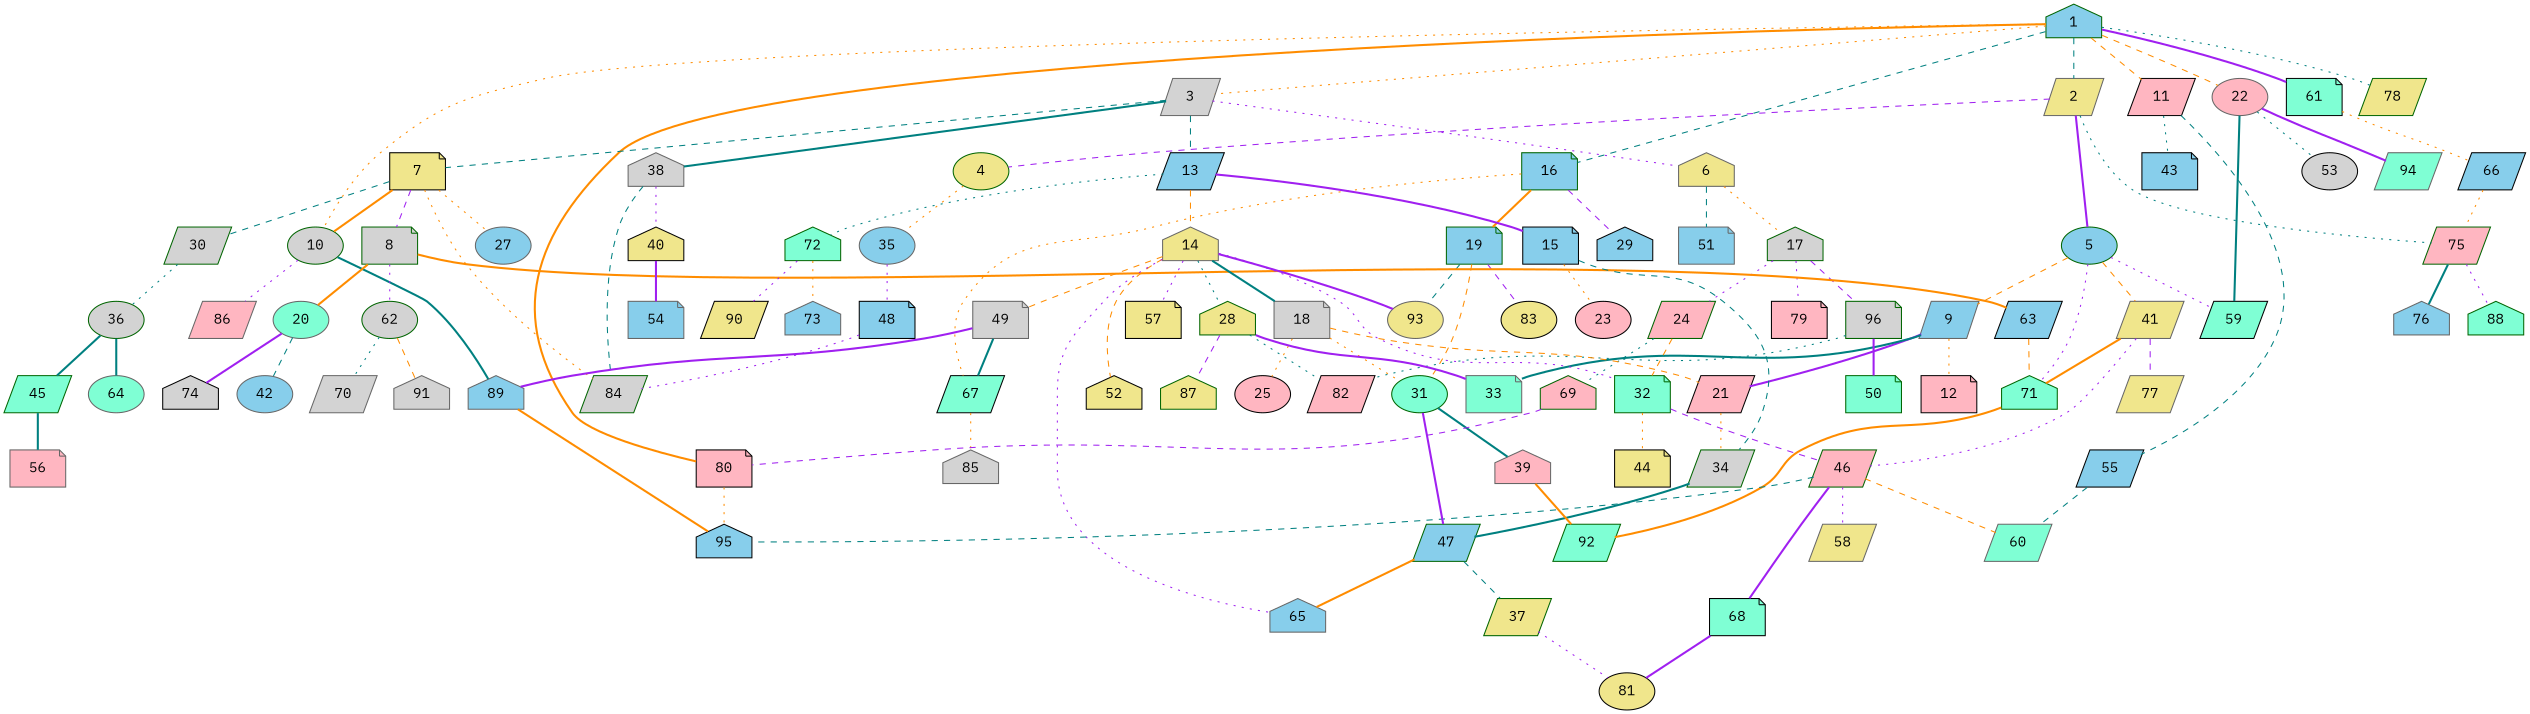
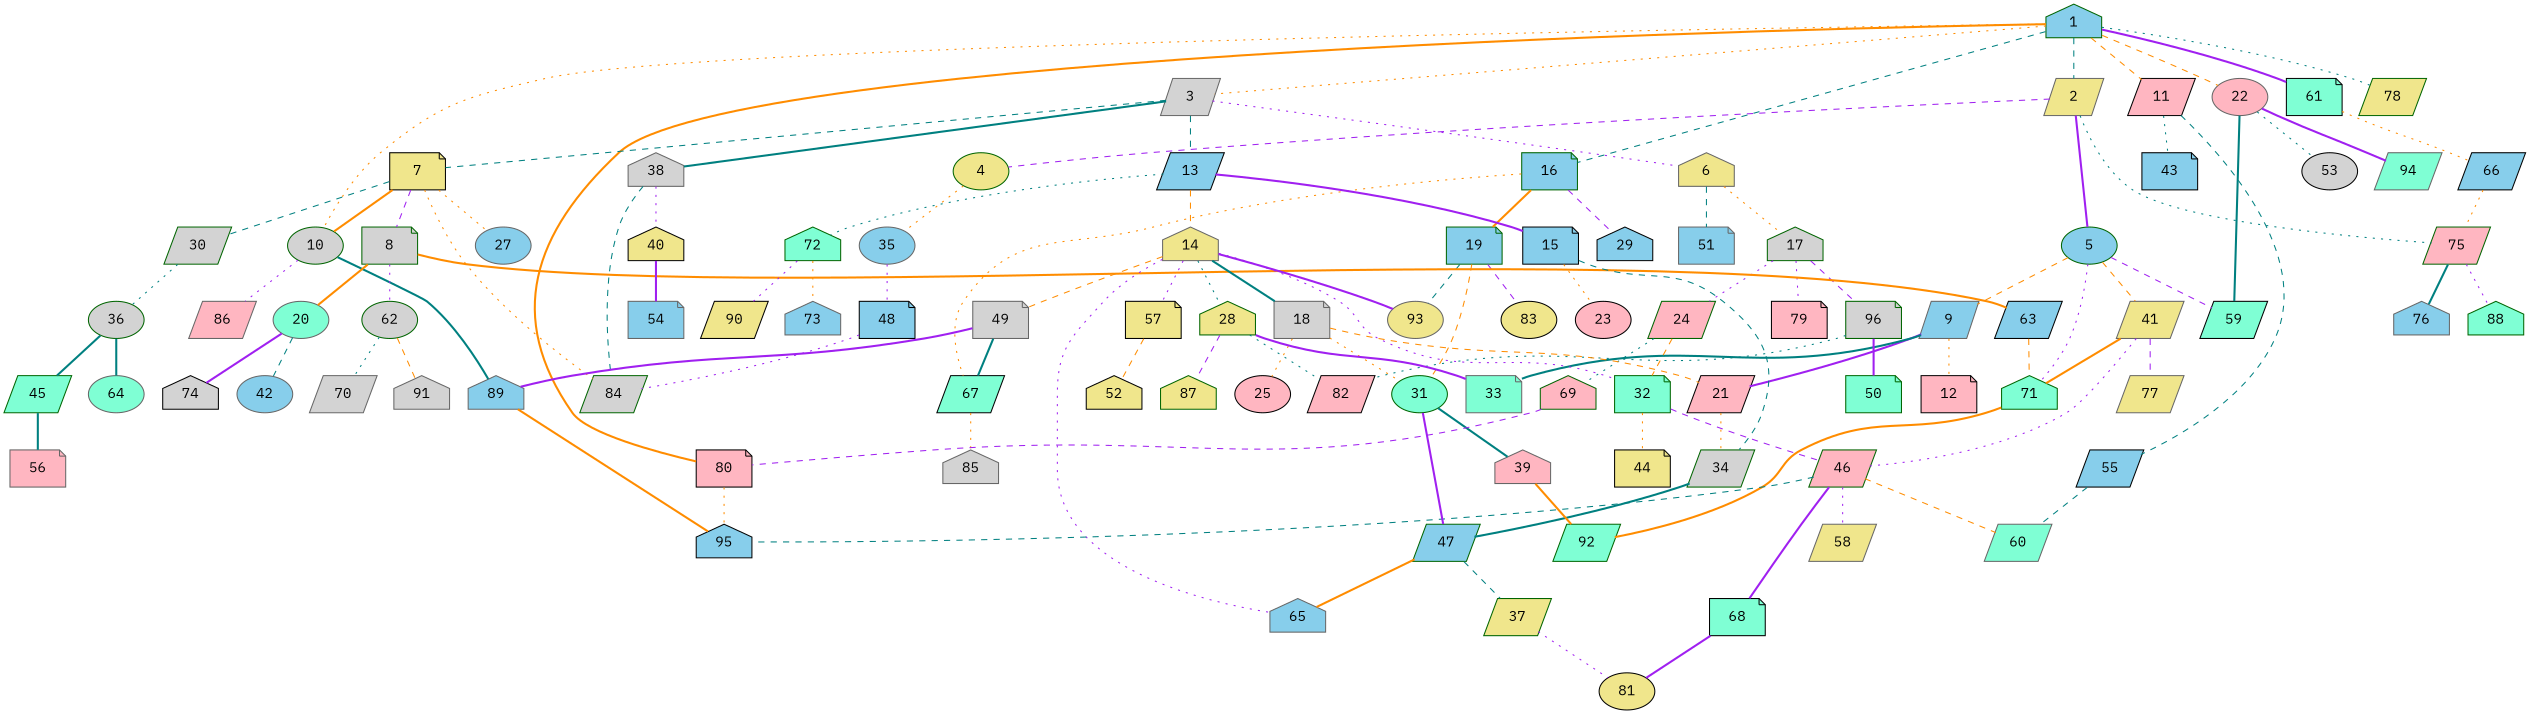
edge "5" -- "59": style dotted -> dashed
edge "14" -- "52": now "57" -- "52"
